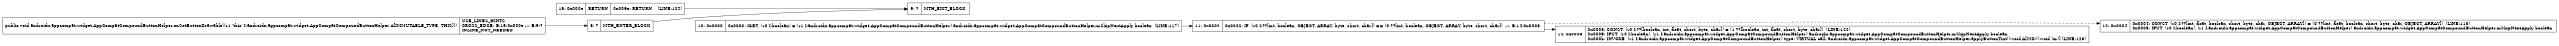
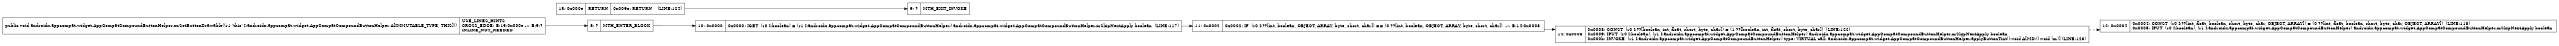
node "9: ?": text "MTH_EXIT_BLOCK" -> "MTH_EXIT_INVOKE"
edge "8: ?" -> "9: ?": now "8: ?" -> "10: 0x0000"
edge "11: 0x0002" -> "12: 0x0004": now "14: 0x0008" -> "12: 0x0004"
